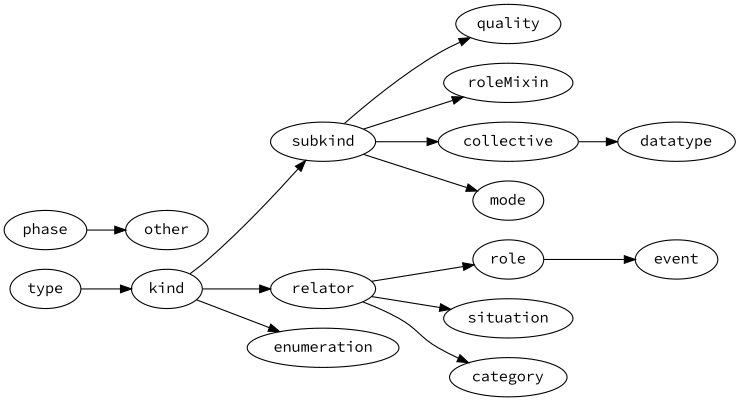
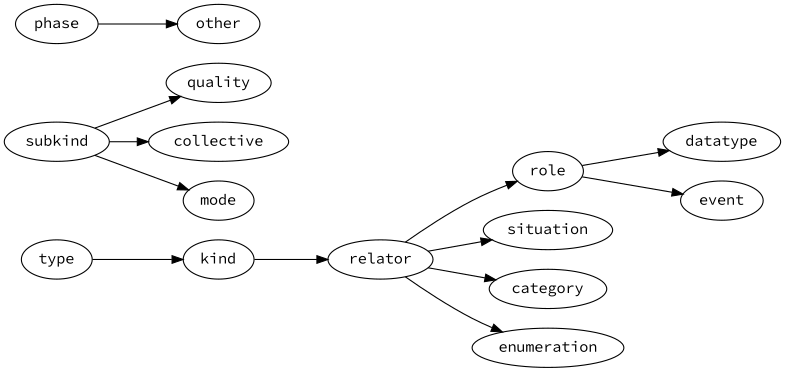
node "roleMixin": removed
edge "collective" -> "datatype": now "role" -> "datatype"
edge "kind" -> "subkind": removed
edge "kind" -> "enumeration": now "relator" -> "enumeration"
